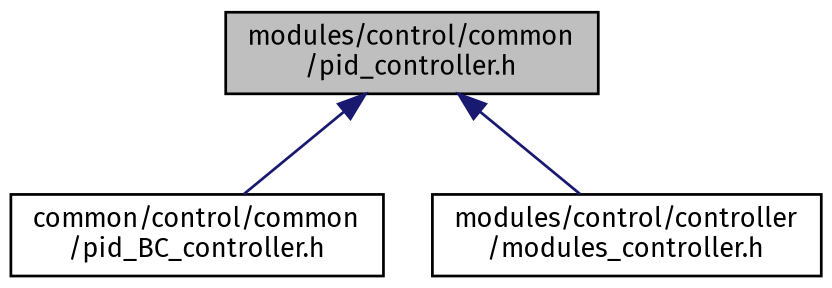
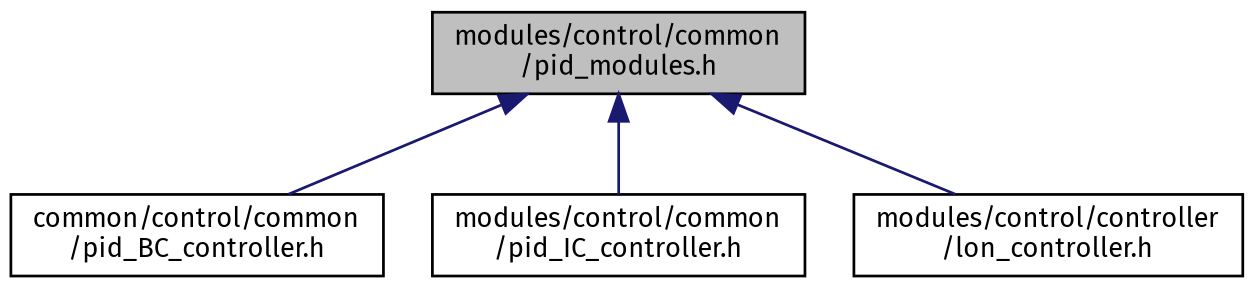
node "modules/control/common /pid_controller.h": label "modules/control/common /pid_controller.h" -> "modules/control/common /pid_modules.h"
node "modules/control/common /pid_IC_controller.h": added
node "modules/control/controller /modules_controller.h": label "modules/control/controller /modules_controller.h" -> "modules/control/controller /lon_controller.h"
